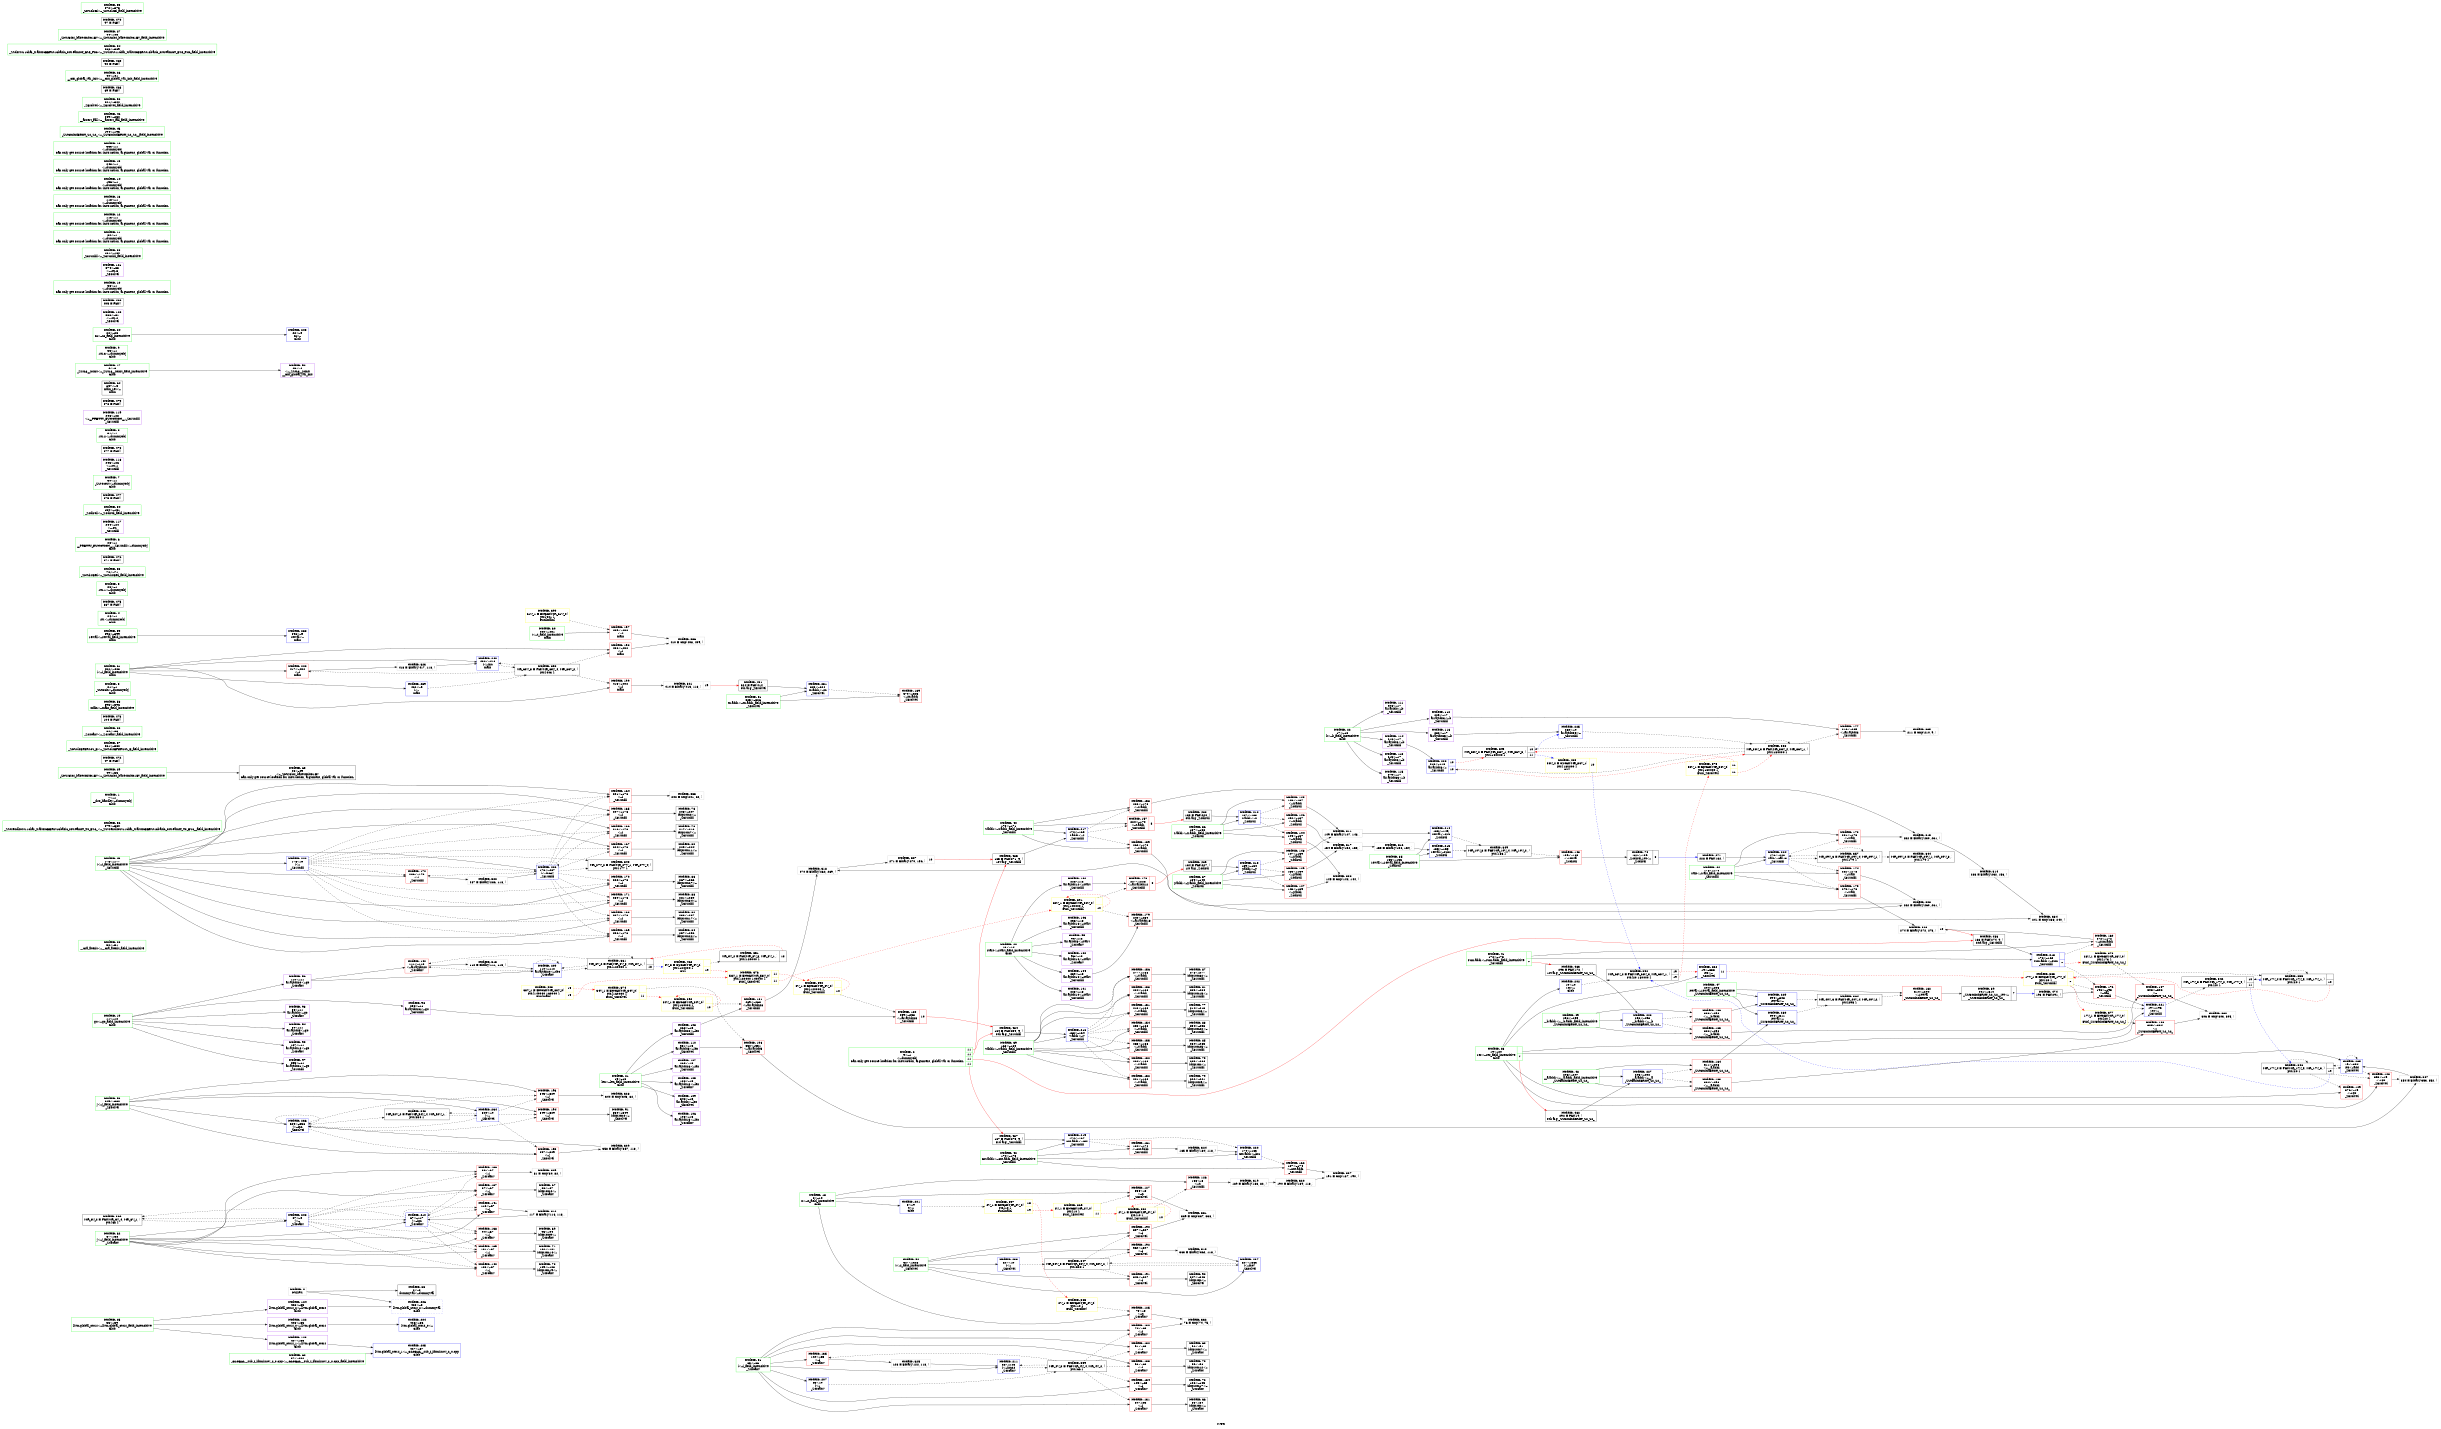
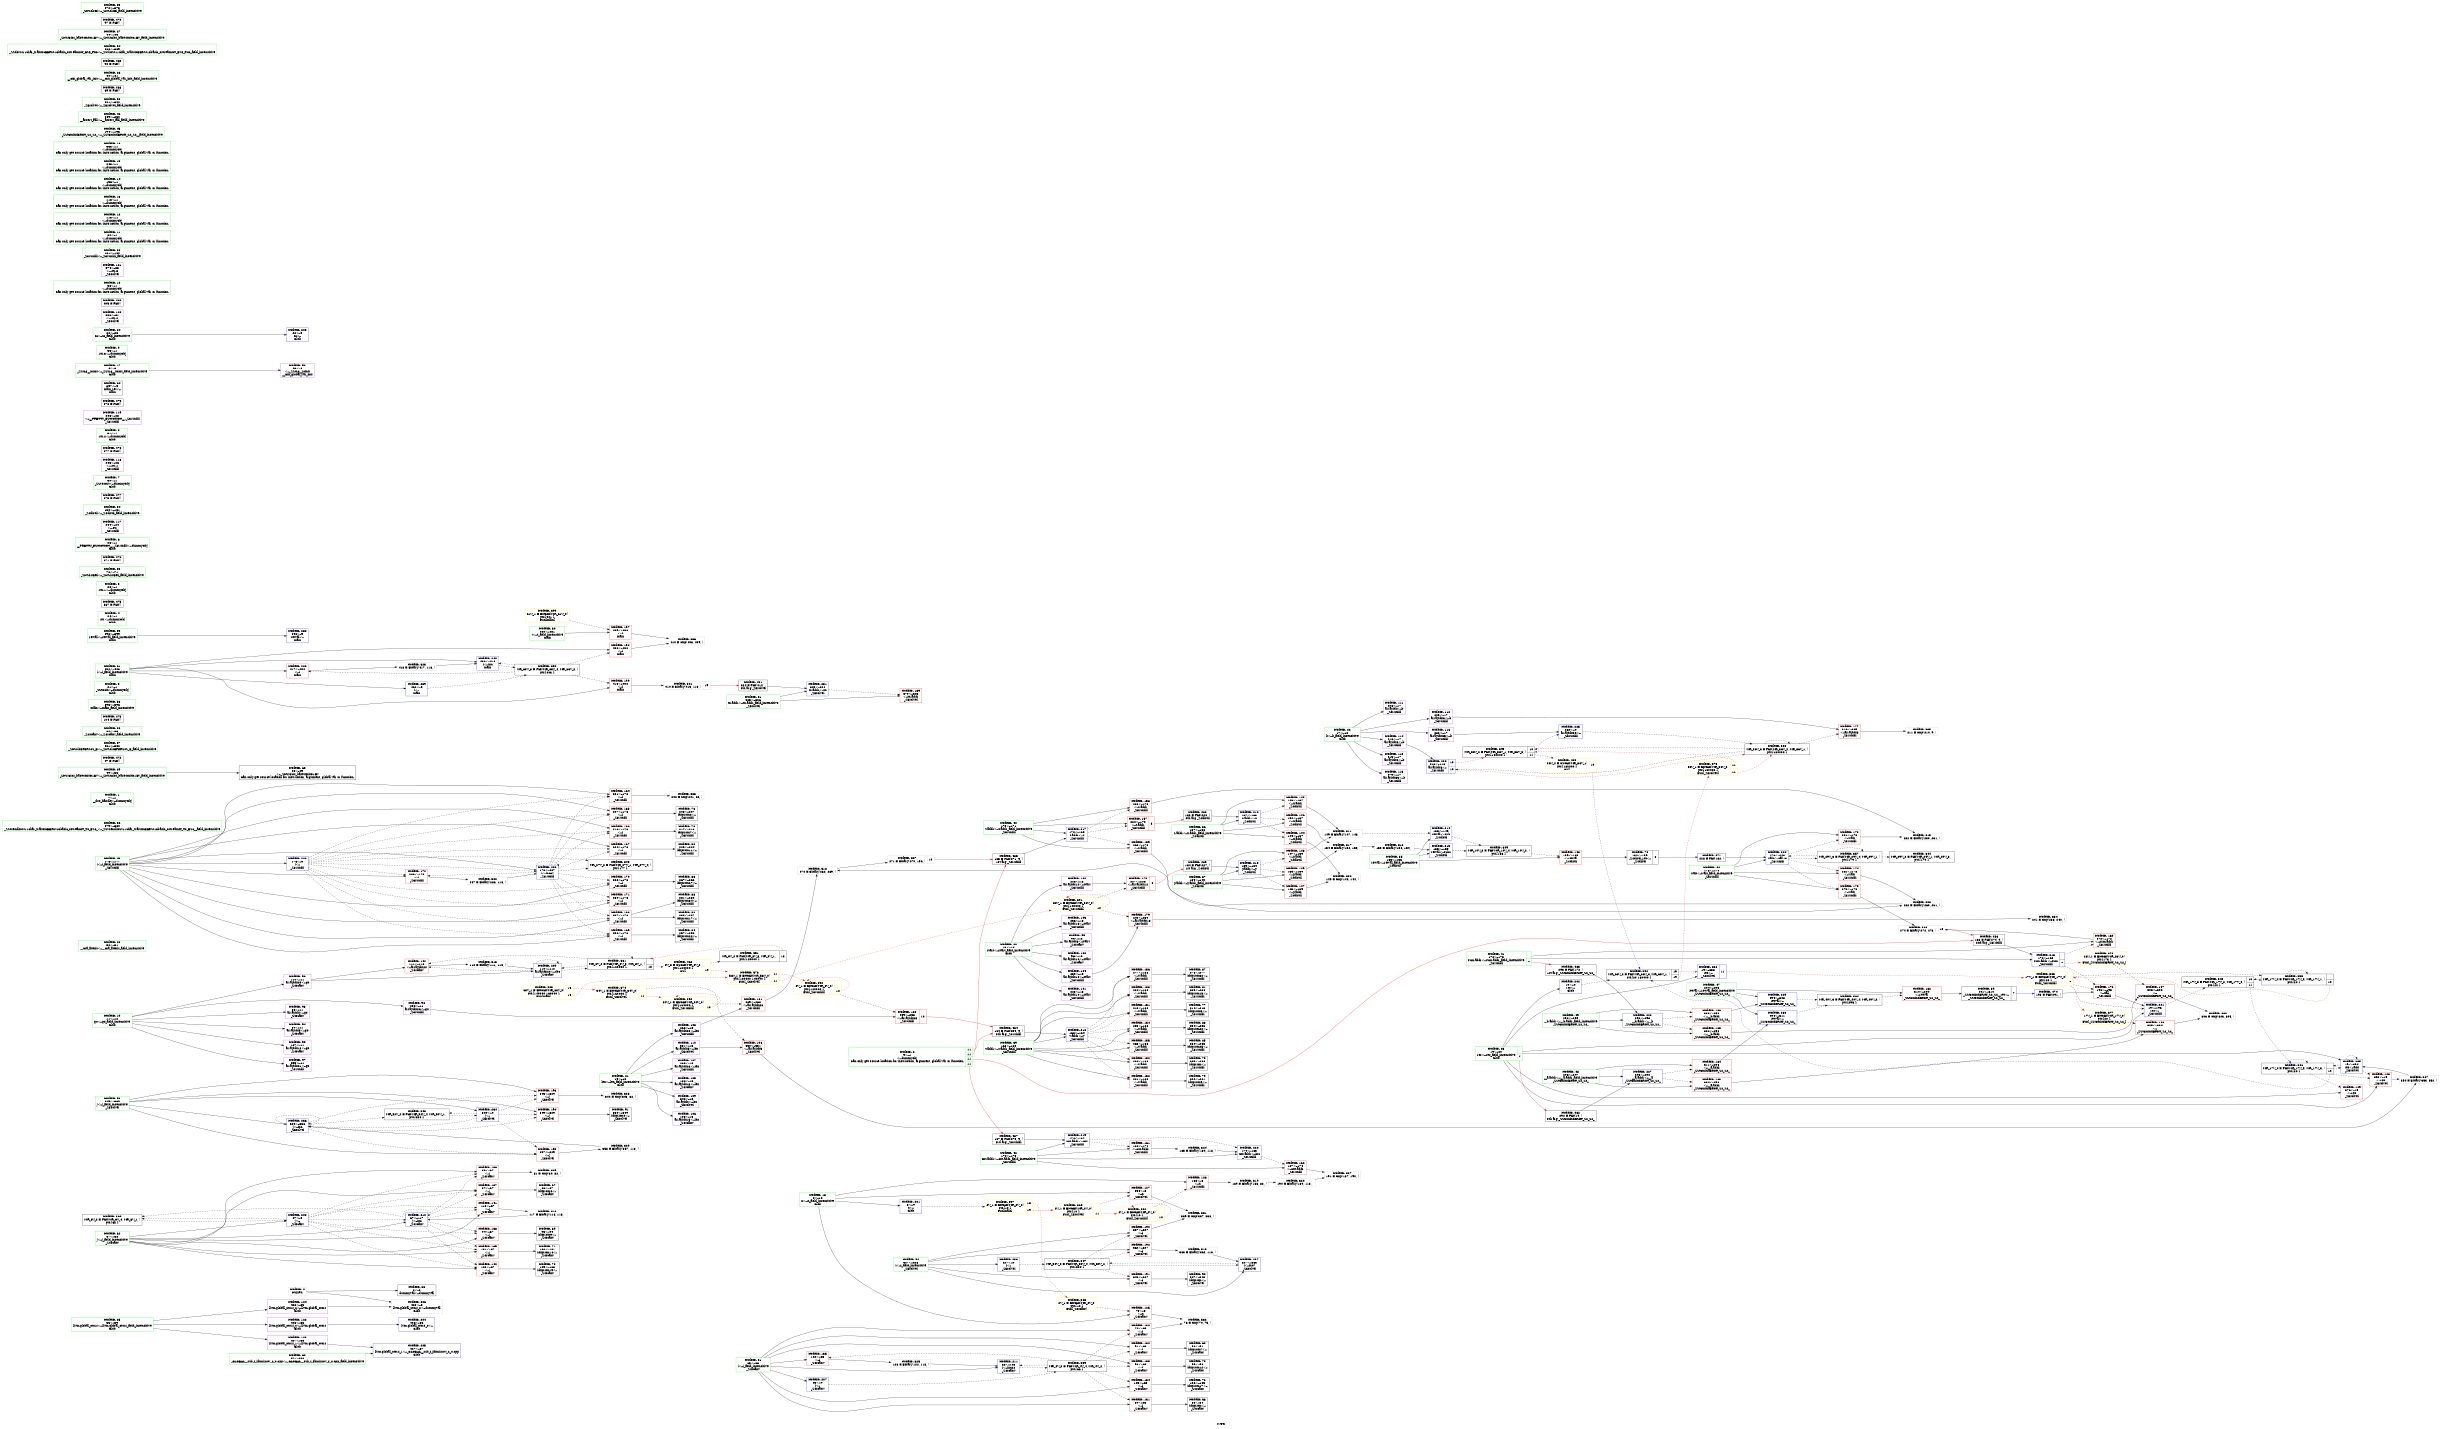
edge "NodeID: 311" -> "NodeID: 214": style solid -> dashed
node "NodeID: 314": removed
edge "NodeID: 171" -> "NodeID: 88": now "NodeID: 168" -> "NodeID: 88"
